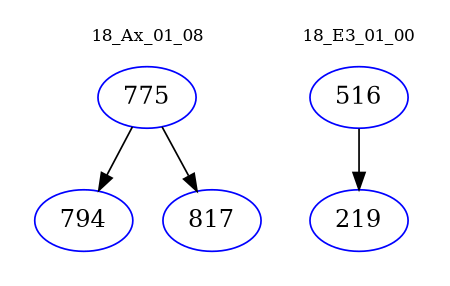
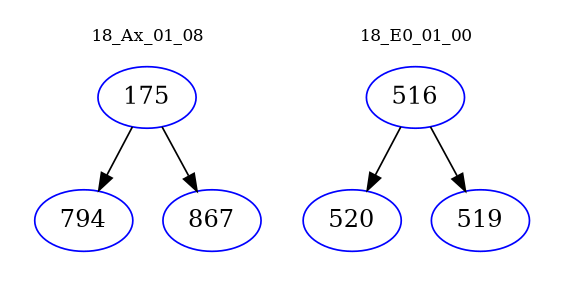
cluster "18_E3_01_00": label "18_E3_01_00" -> "18_E0_01_00"
node "775": label "775" -> "175"
node "817": label "817" -> "867"
node "520": added
node "219": label "219" -> "519"
